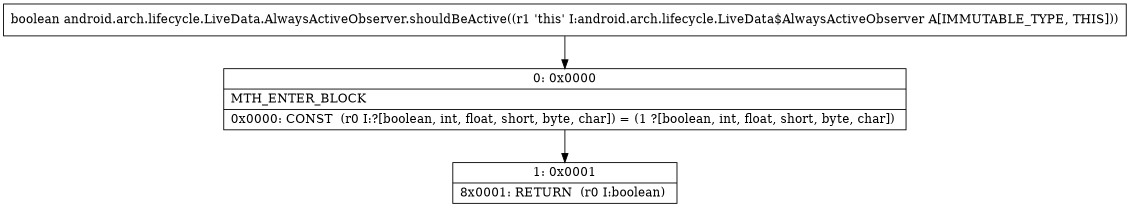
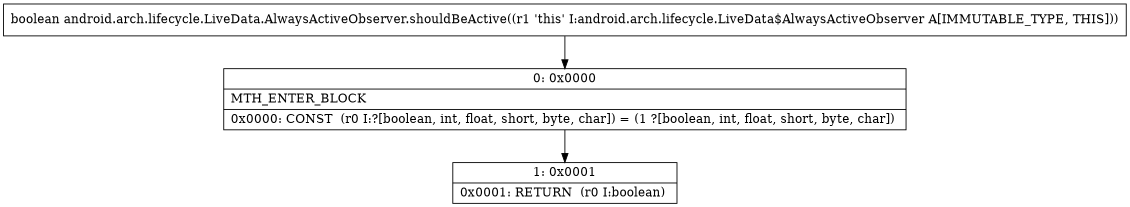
node "1: 0x0001": text "8x0001: RETURN  (r0 I:boolean)" -> "0x0001: RETURN  (r0 I:boolean)"
